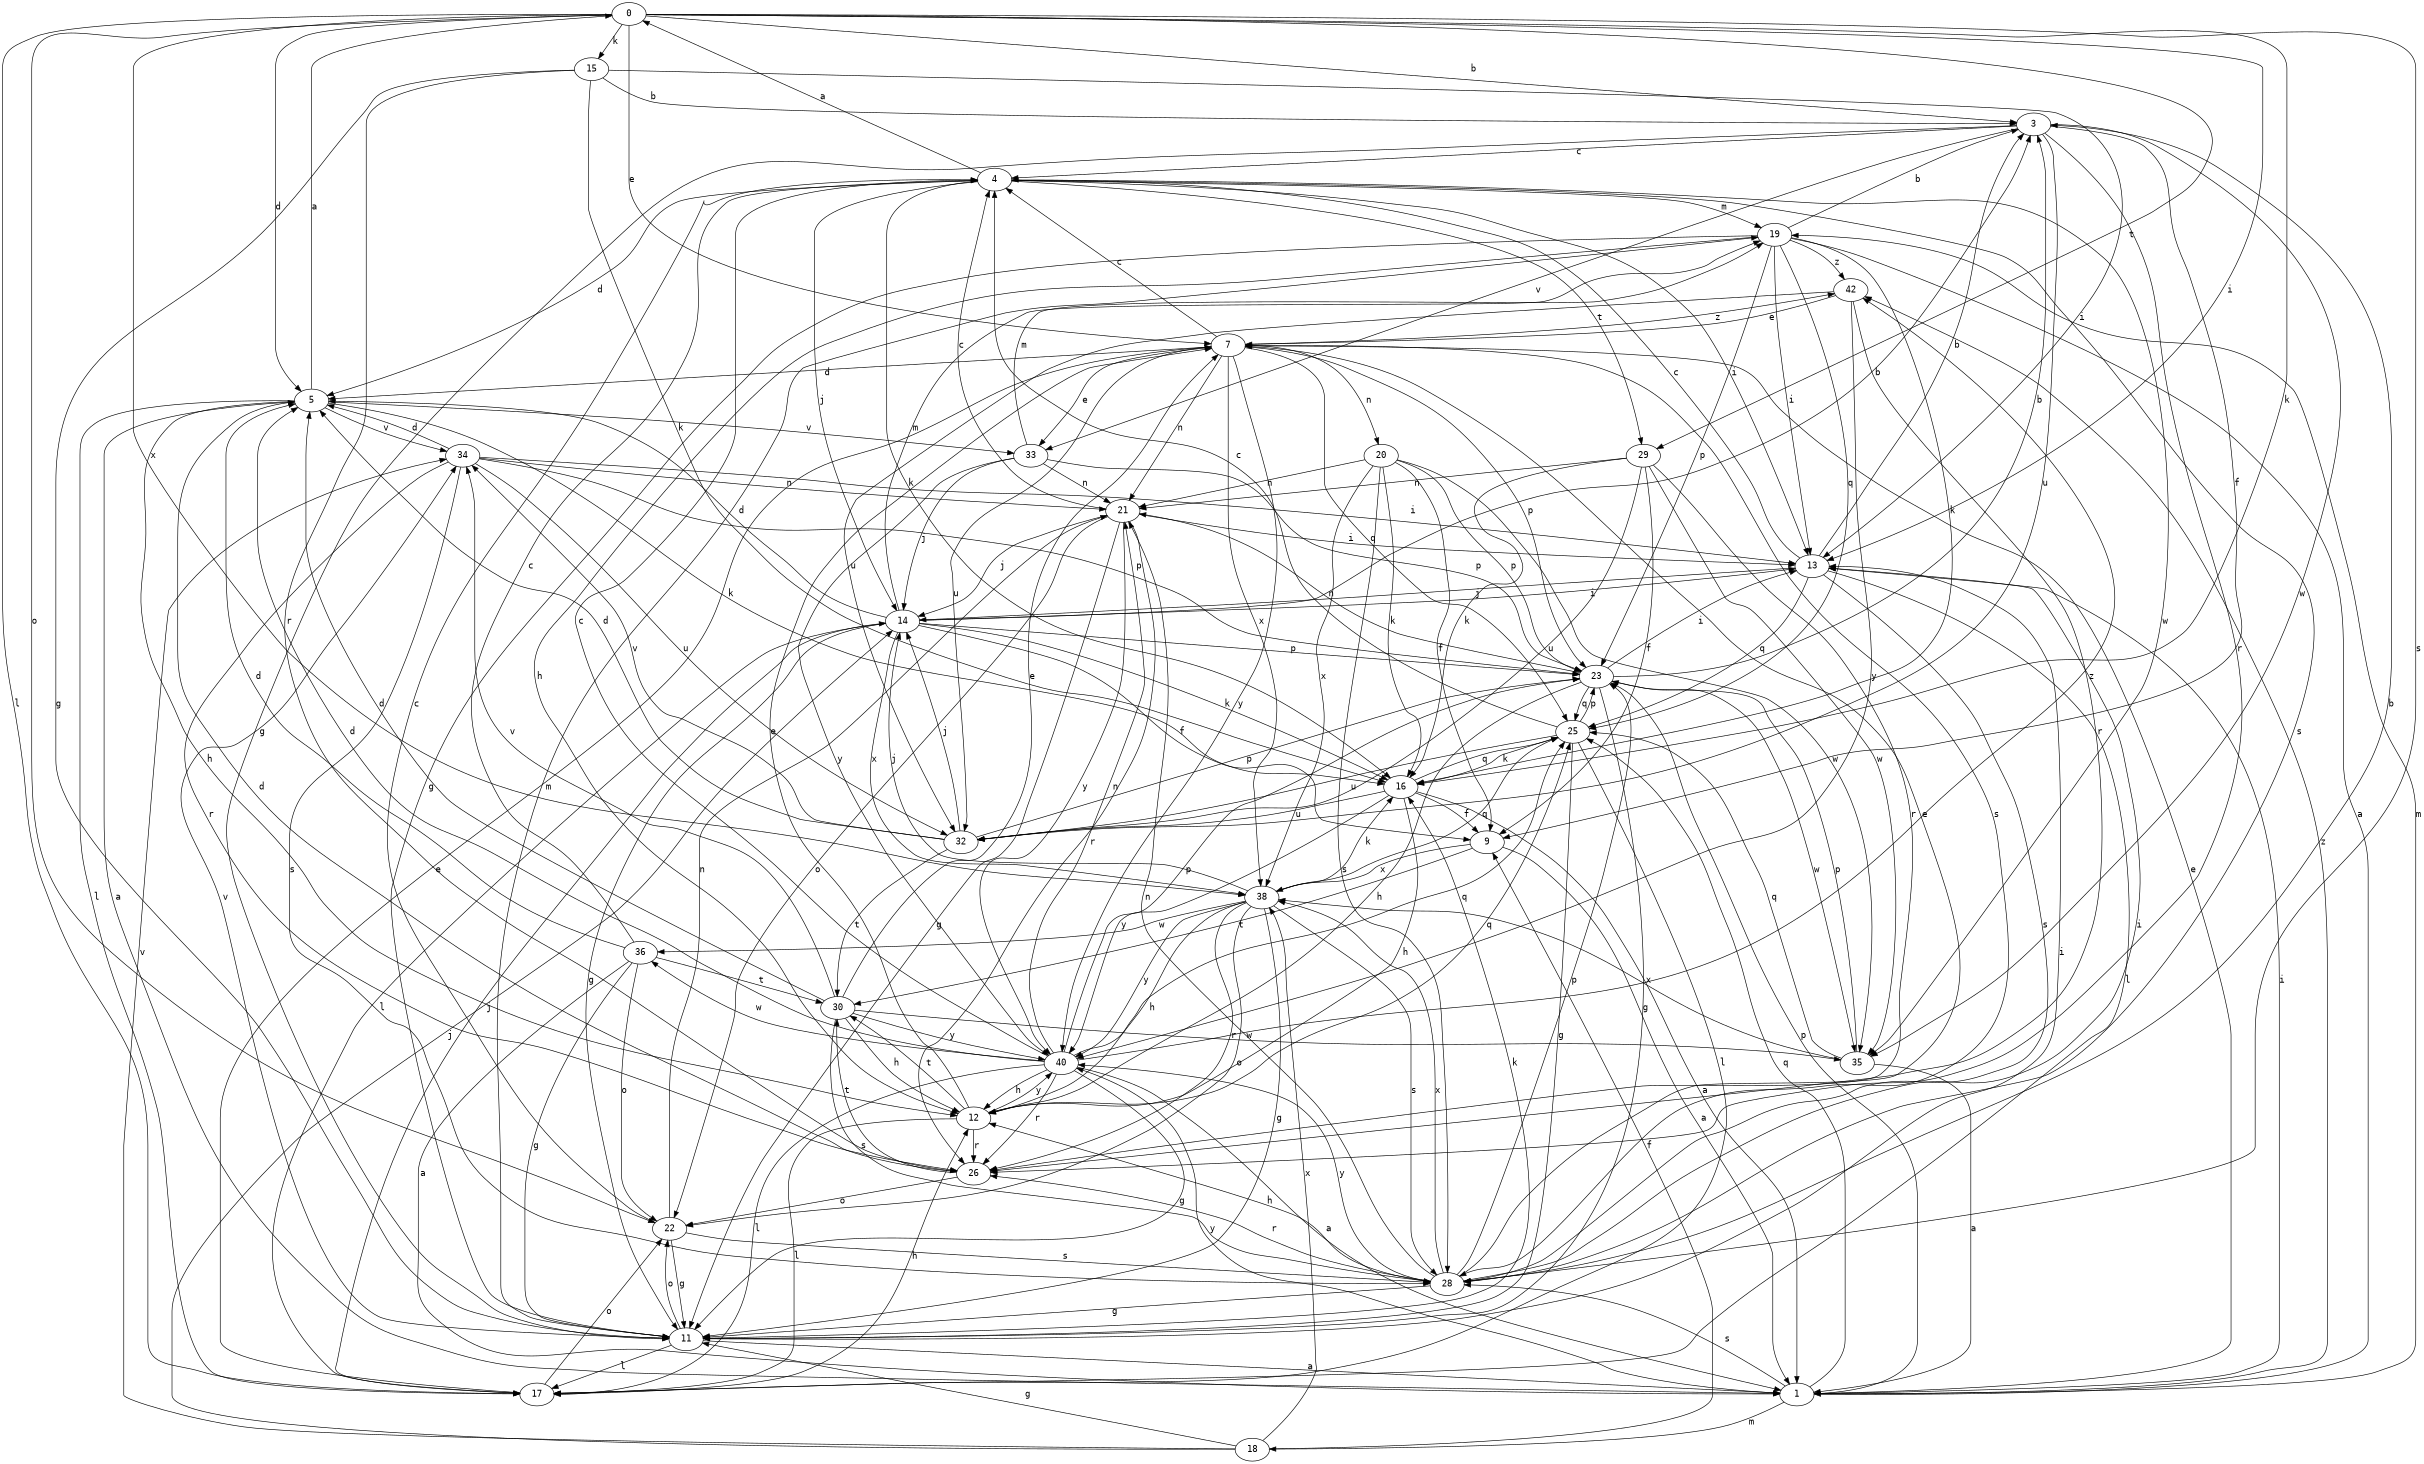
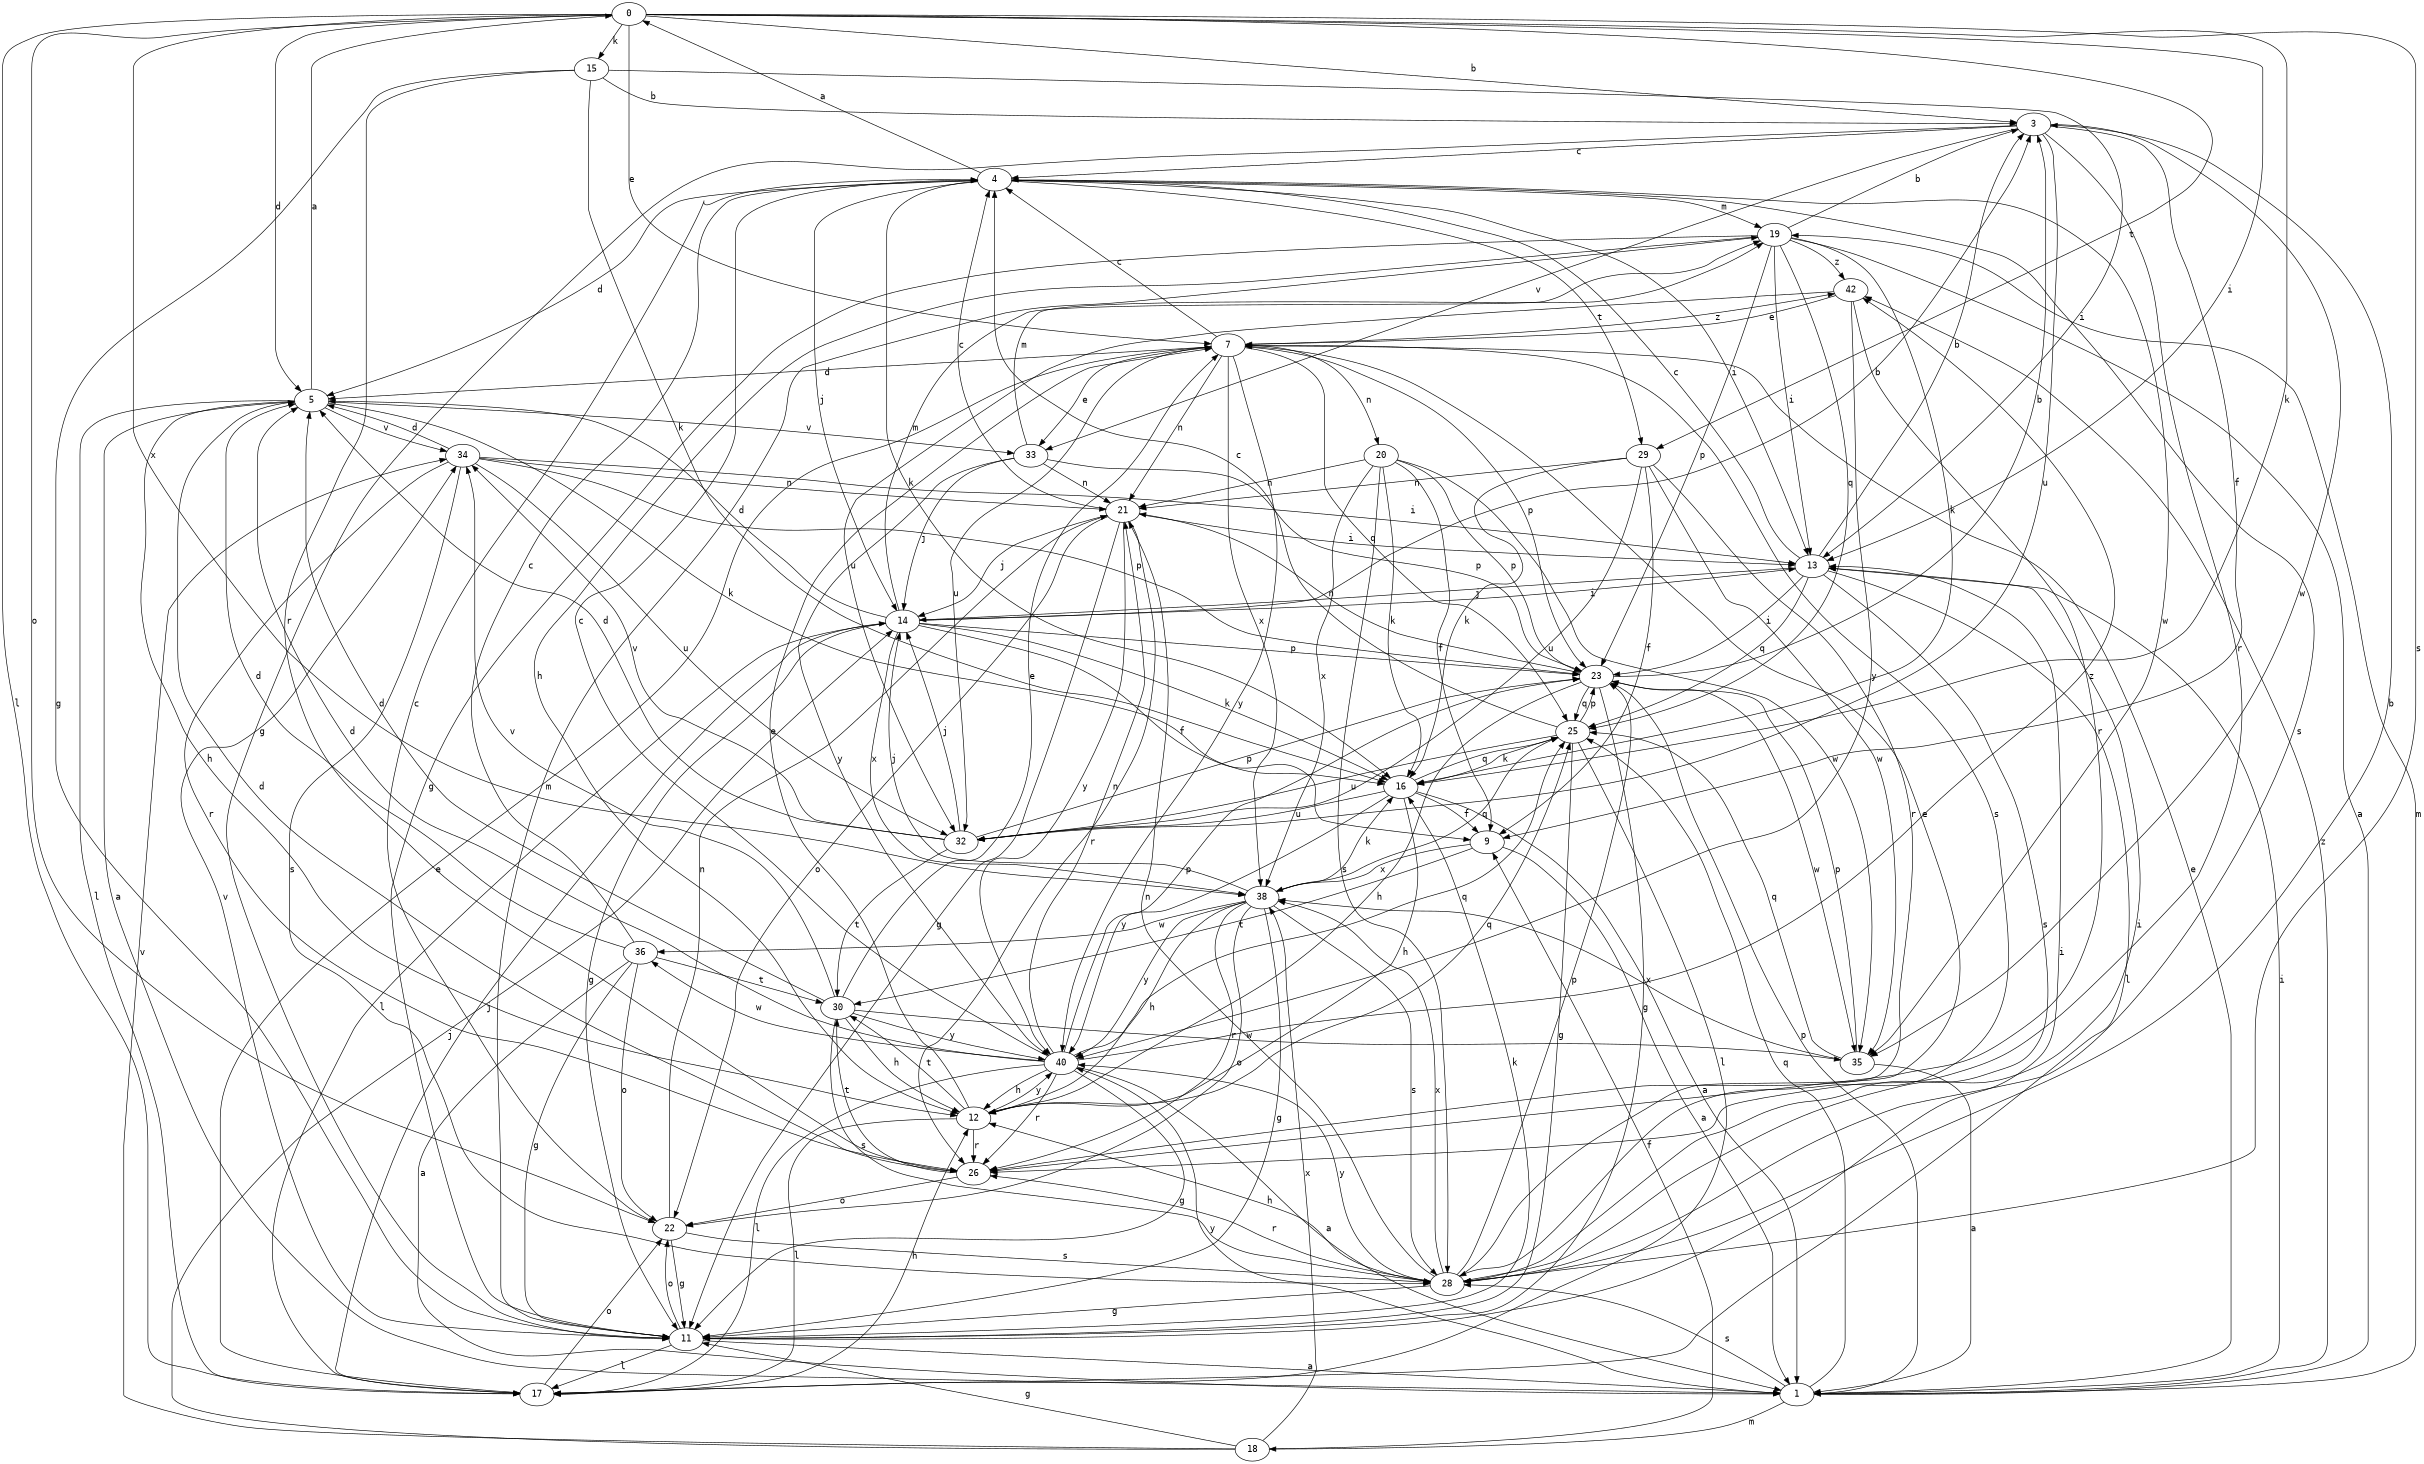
edge "23" -> "13": reversed
